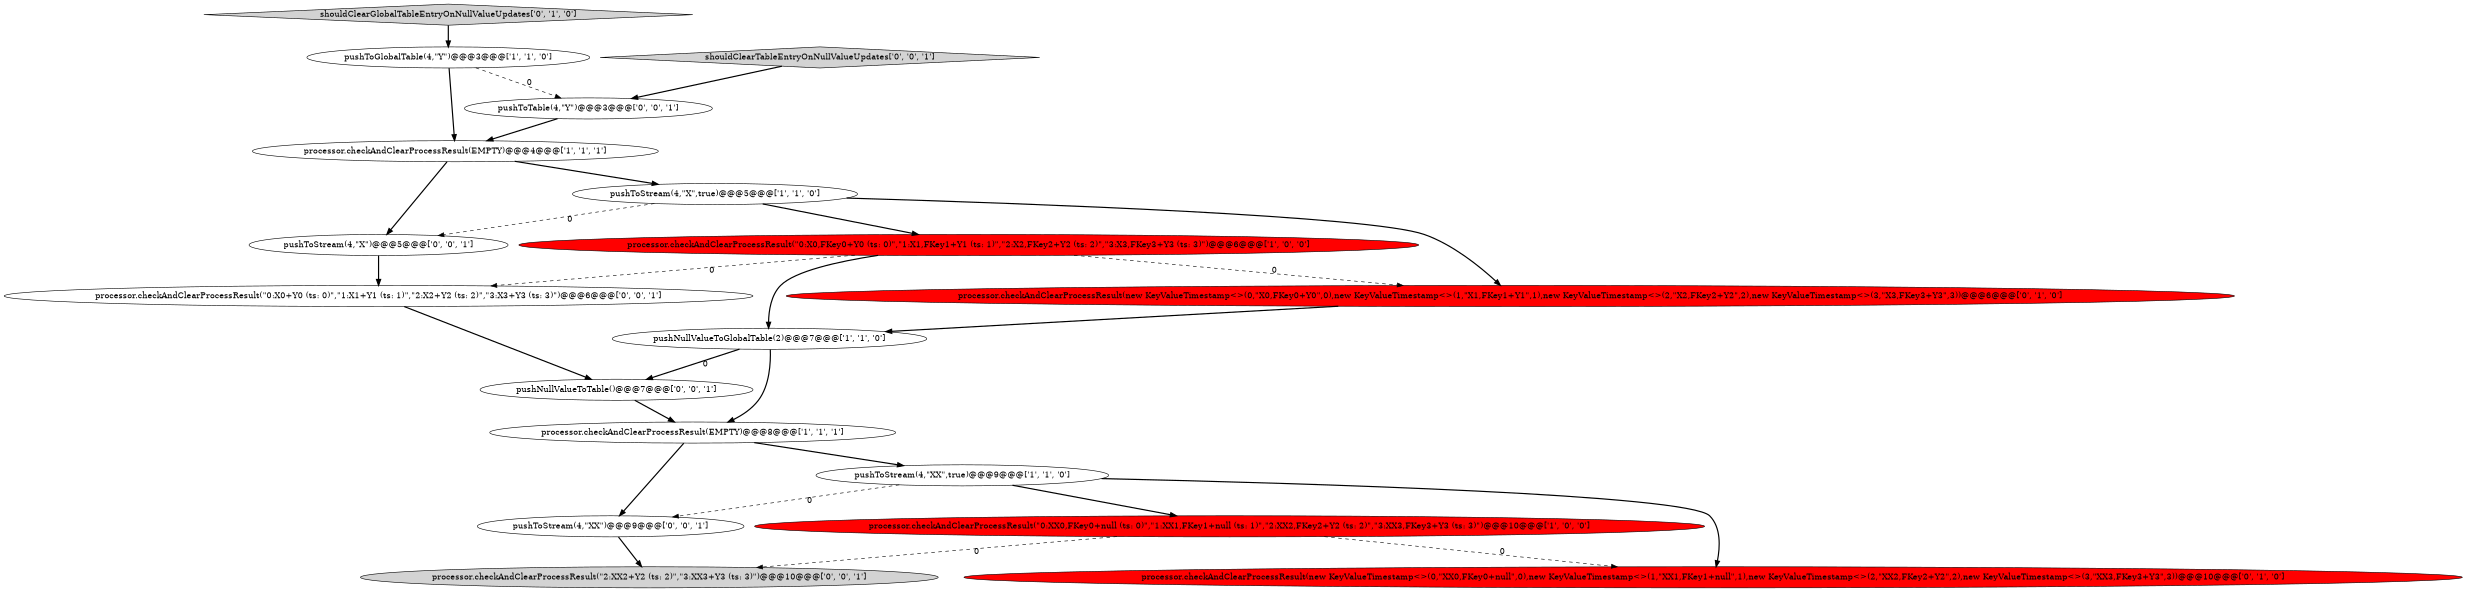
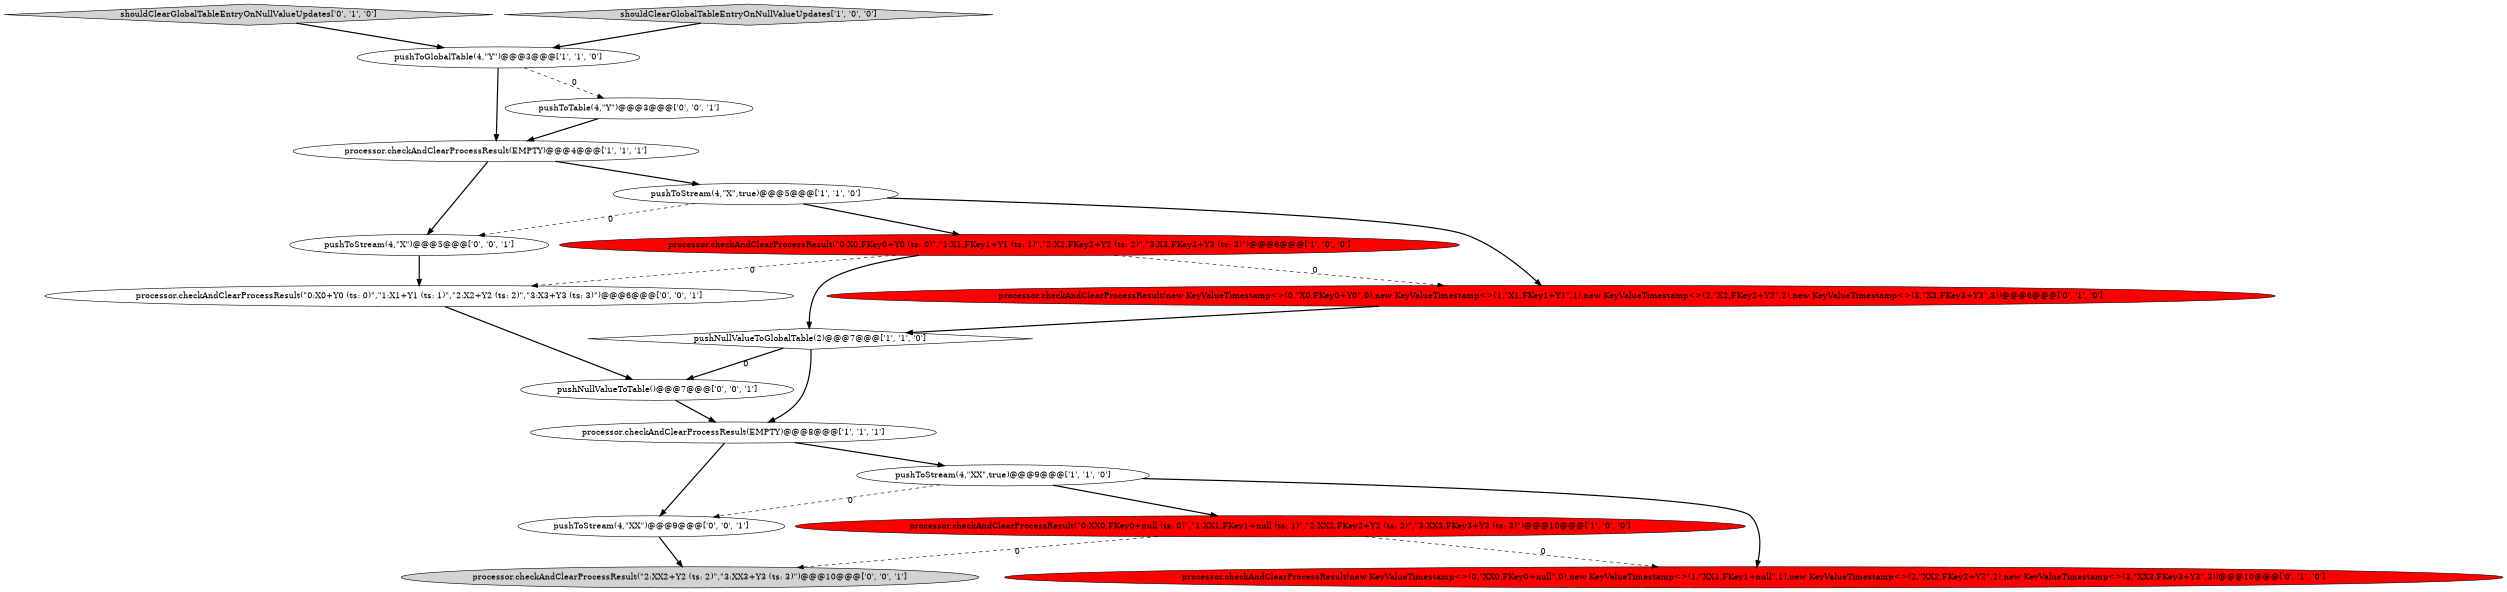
node "shouldClearGlobalTableEntryOnNullValueUpdates['1', '0', '0']": added
node "shouldClearTableEntryOnNullValueUpdates['0', '0', '1']": removed
node "pushNullValueToGlobalTable(2)@@@7@@@['1', '1', '0']": shape ellipse -> diamond
